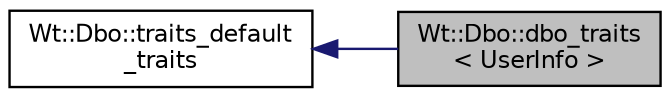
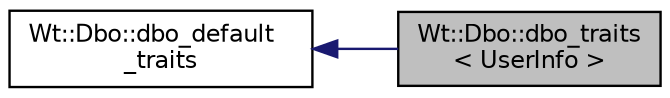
node "Wt::Dbo::traits_default _traits": label "Wt::Dbo::traits_default _traits" -> "Wt::Dbo::dbo_default _traits"
